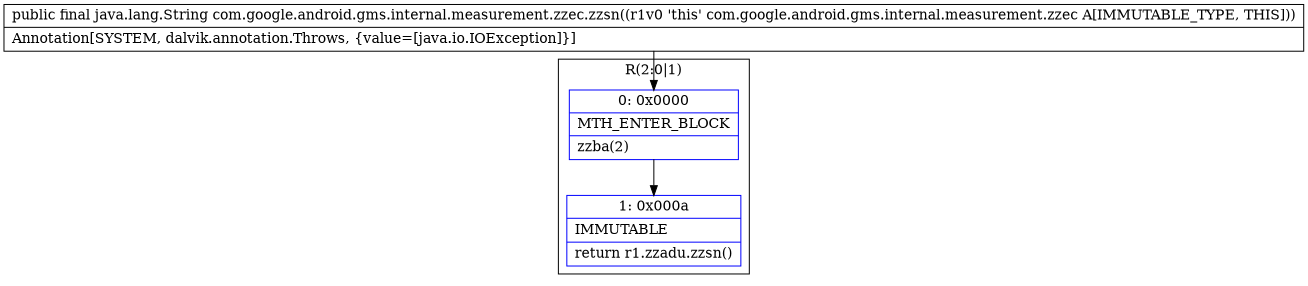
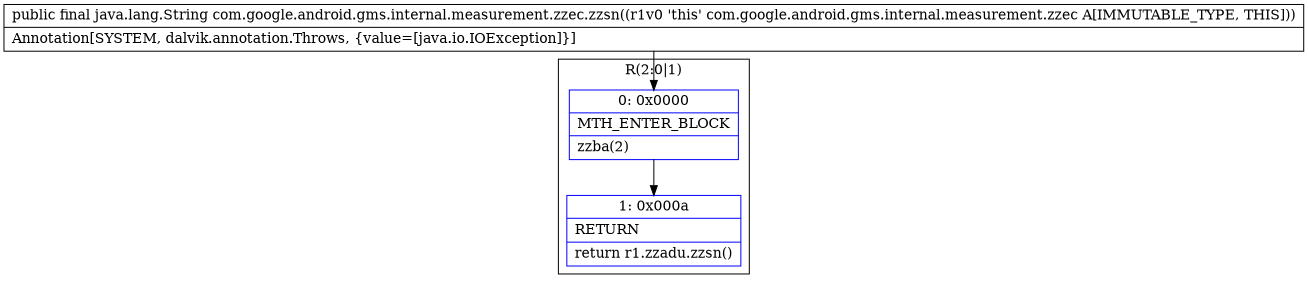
node "1: 0x000a": text "IMMUTABLE" -> "RETURN"
